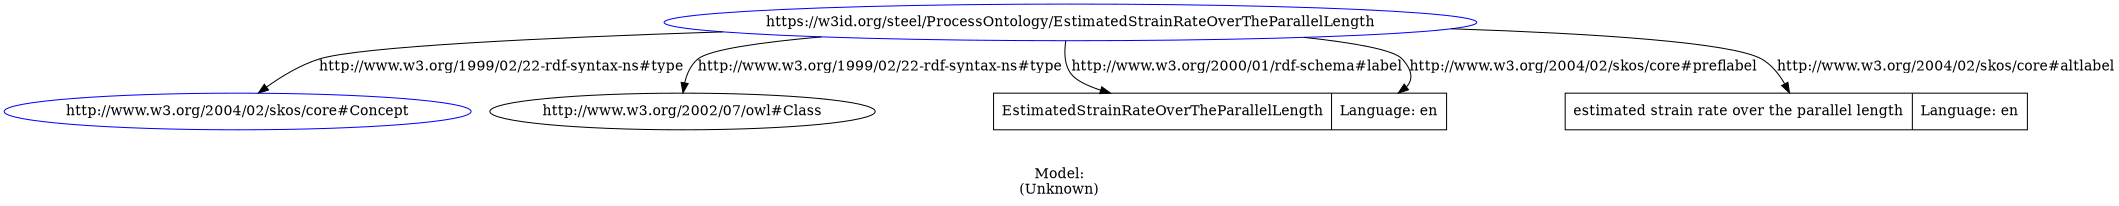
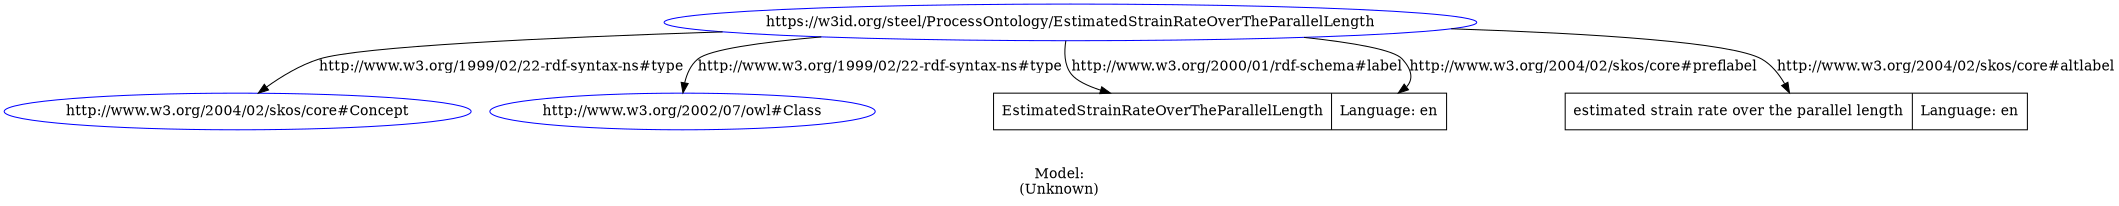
node "http://www.w3.org/2002/07/owl#Class": color black -> blue
